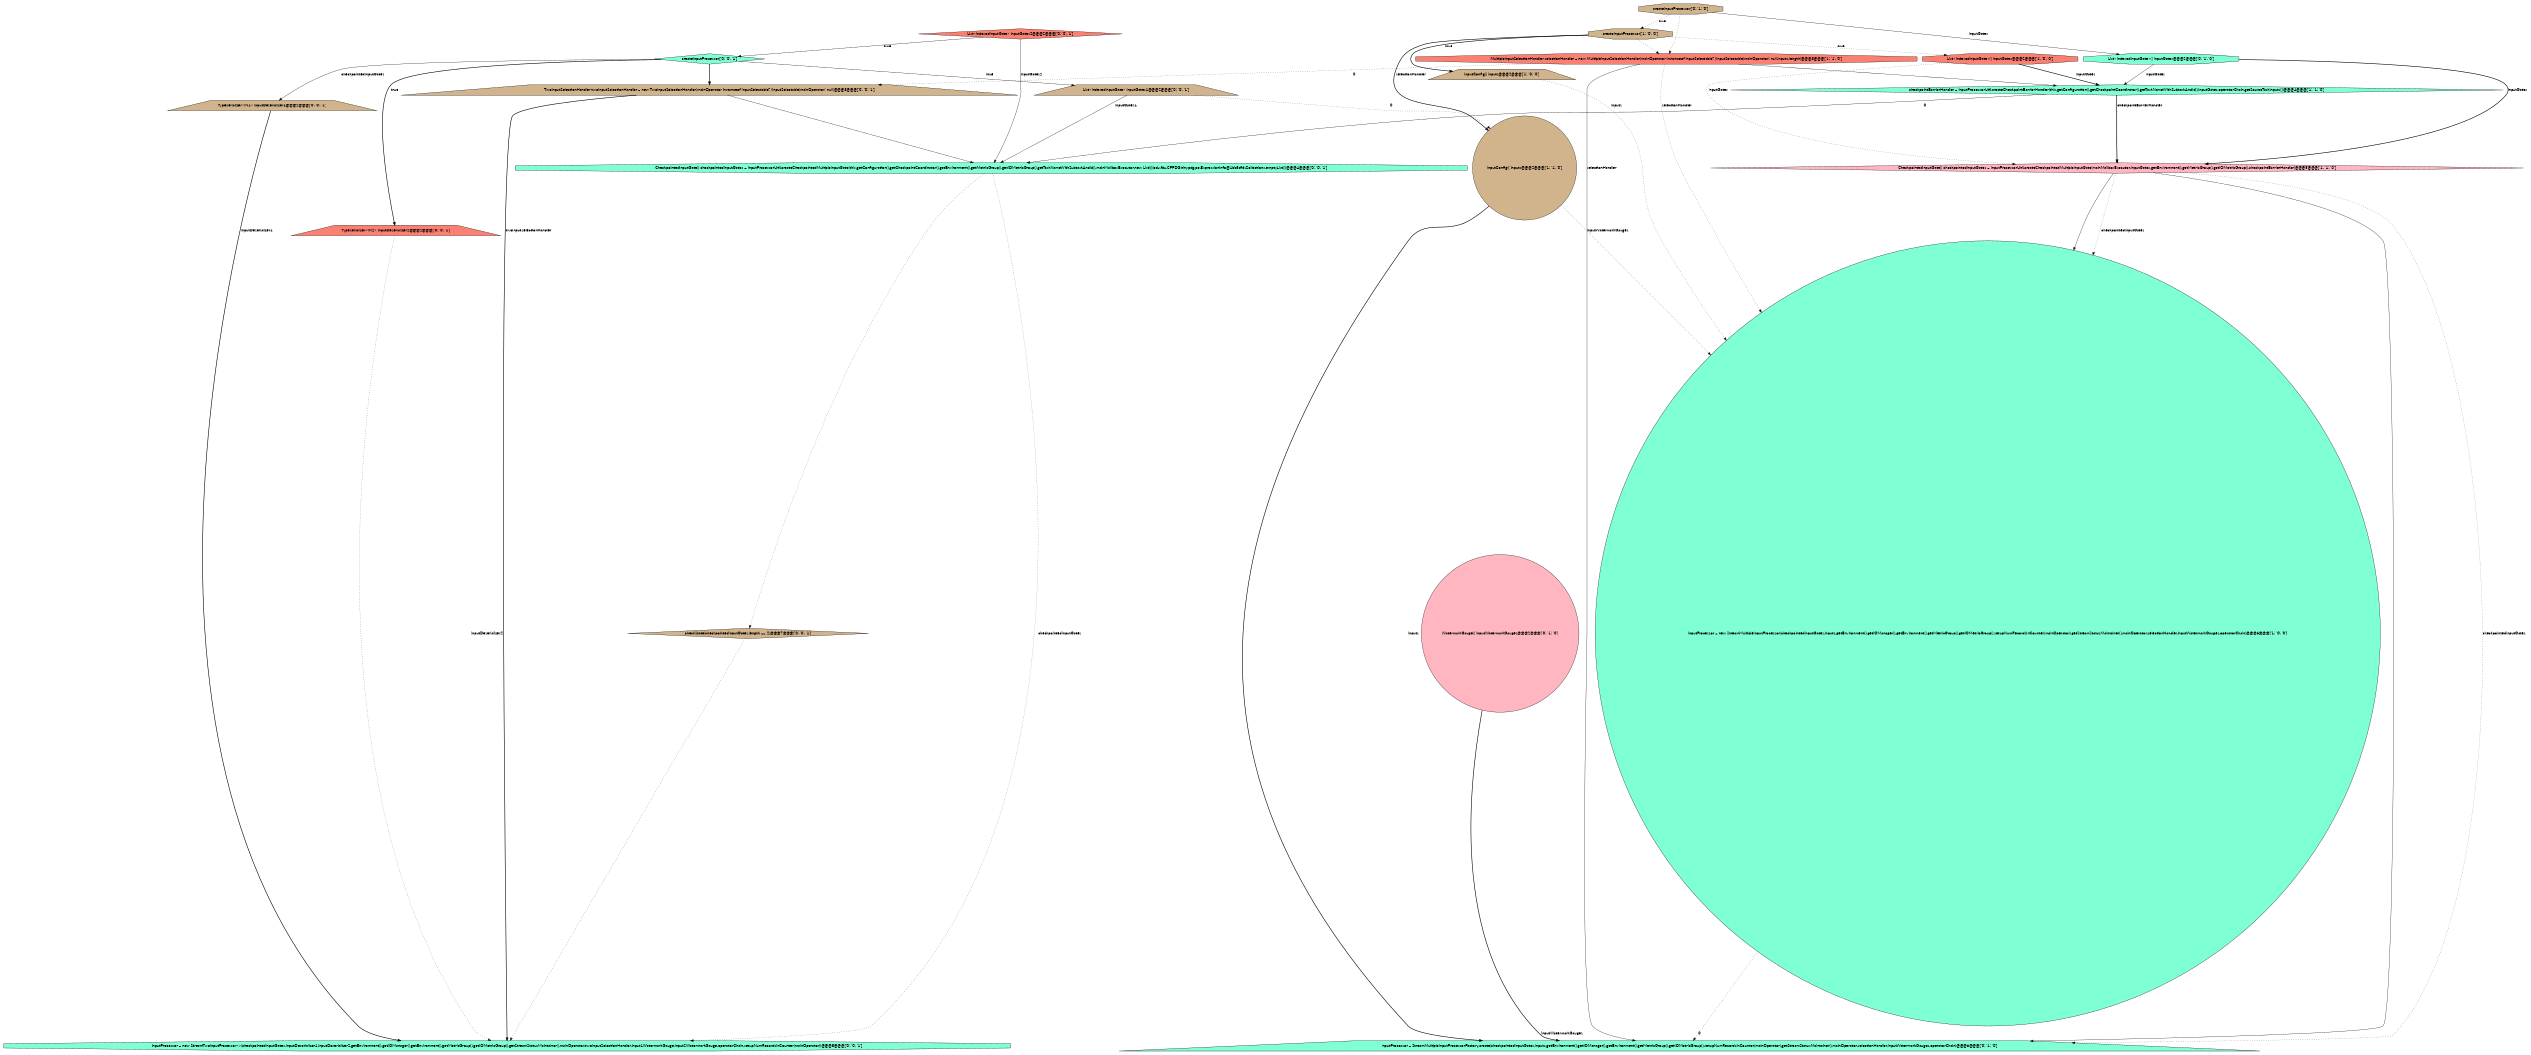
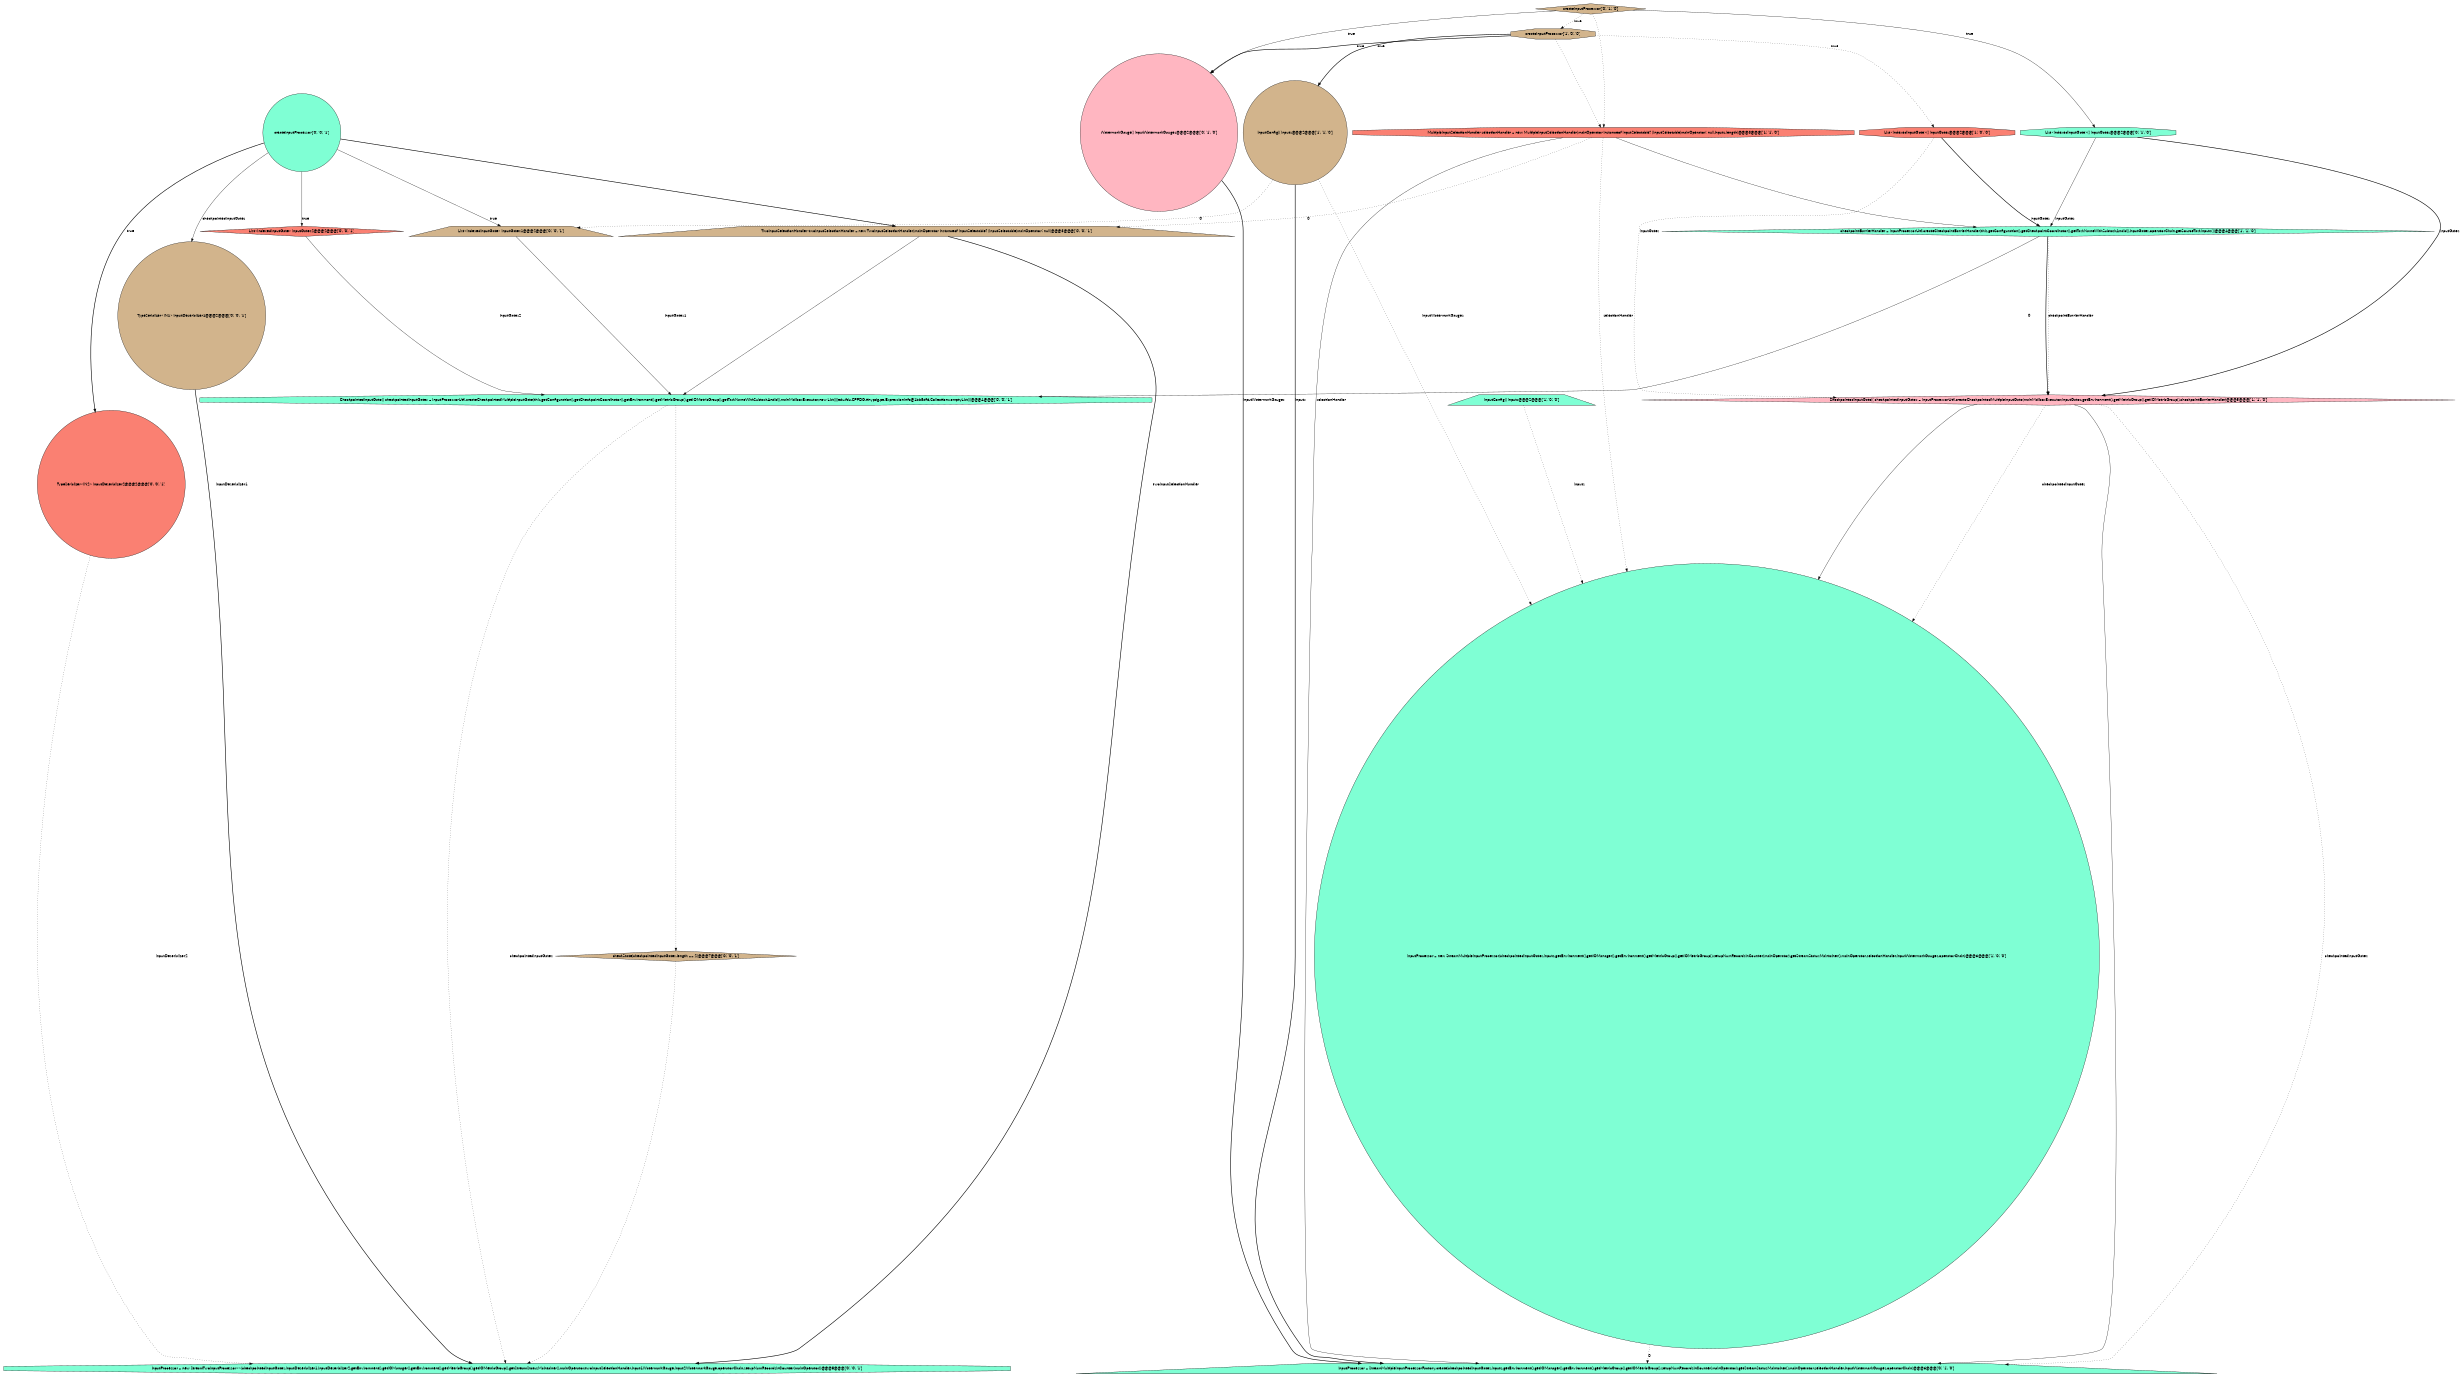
node "createInputProcessor['0', '1', '0']": shape octagon -> diamond
edge "createInputProcessor['0', '1', '0']" -> "WatermarkGauge(( inputWatermarkGauges@@@2@@@['0', '1', '0']": added, label "true"
edge "createInputProcessor['0', '1', '0']" -> "List<IndexedInputGate>(( inputGates@@@2@@@['0', '1', '0']": label "inputGates" -> "true"
edge "createInputProcessor['1', '0', '0']" -> "InputConfig(( inputs@@@2@@@['1', '0', '0']": now "createInputProcessor['1', '0', '0']" -> "WatermarkGauge(( inputWatermarkGauges@@@2@@@['0', '1', '0']"
edge "List<IndexedInputGate> inputGates2@@@2@@@['0', '0', '1']" -> "createInputProcessor['0', '0', '1']": reversed
node "createInputProcessor['0', '0', '1']": shape diamond -> circle
edge "createInputProcessor['1', '0', '0']" -> "InputConfig(( inputs@@@2@@@['1', '1', '0']": label "selectionHandler" -> "true"
node "InputConfig(( inputs@@@2@@@['1', '0', '0']": fillcolor tan -> aquamarine
node "TypeSerializer<IN1> inputDeserializer1@@@2@@@['0', '0', '1']": shape trapezium -> circle
edge "List<IndexedInputGate> inputGates1@@@2@@@['0', '0', '1']" -> "InputConfig(( inputs@@@2@@@['1', '1', '0']": reversed
node "TypeSerializer<IN2> inputDeserializer2@@@2@@@['0', '0', '1']": shape trapezium -> circle
